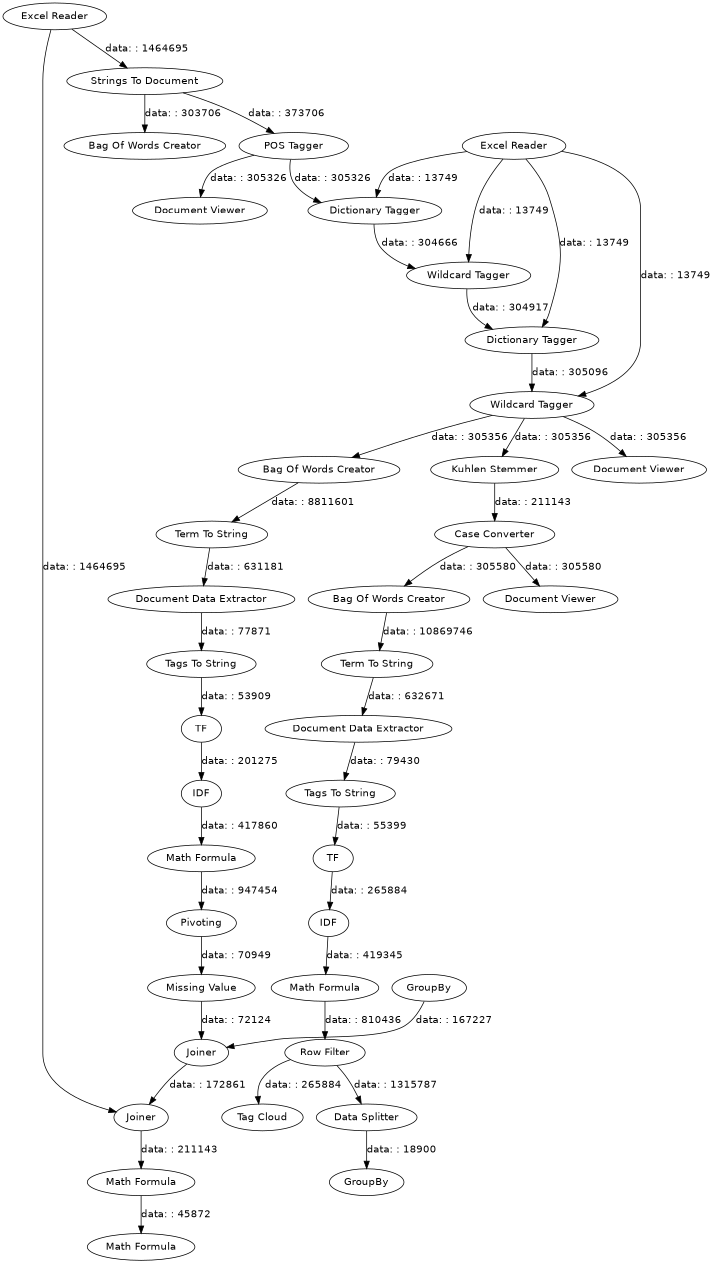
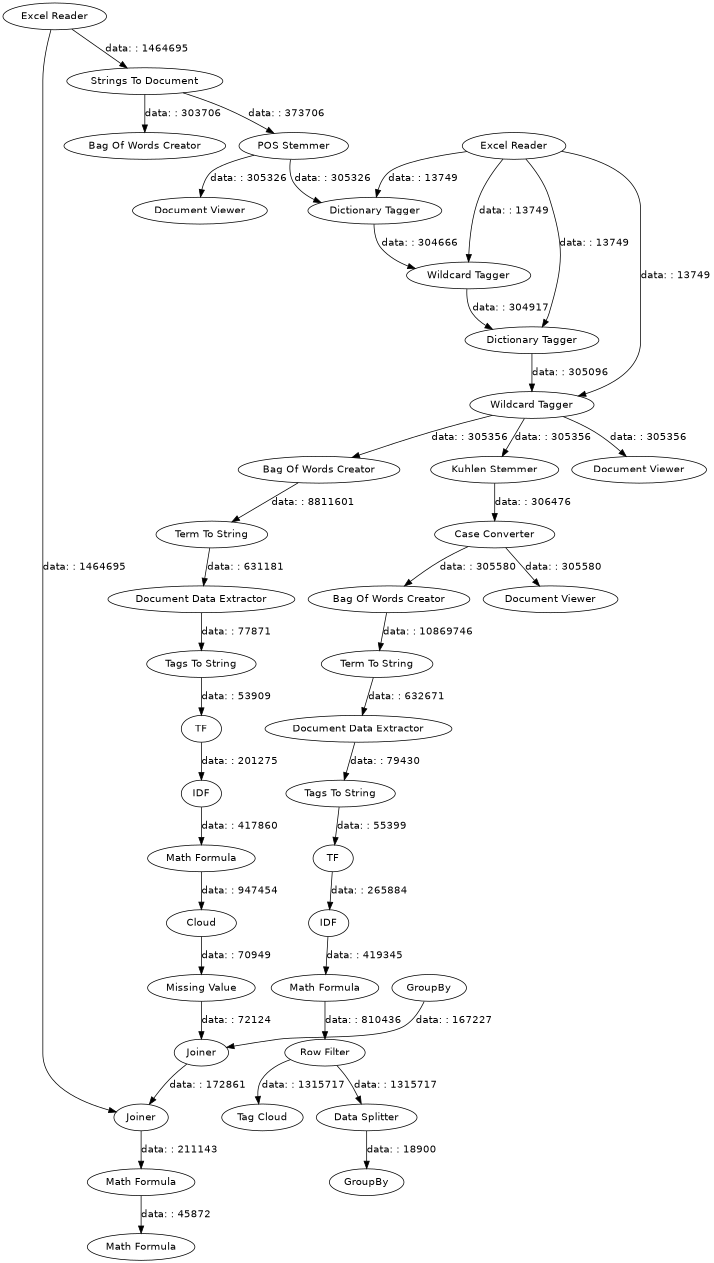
node "POS Tagger": label "POS Tagger" -> "POS Stemmer"
edge "Kuhlen Stemmer" -> "Case Converter": label "data: : 211143" -> "data: : 306476"
node "Pivoting": label "Pivoting" -> "Cloud"
edge "Row Filter" -> "Tag Cloud": label "data: : 265884" -> "data: : 1315717"
edge "Row Filter" -> "Data Splitter": label "data: : 1315787" -> "data: : 1315717"
